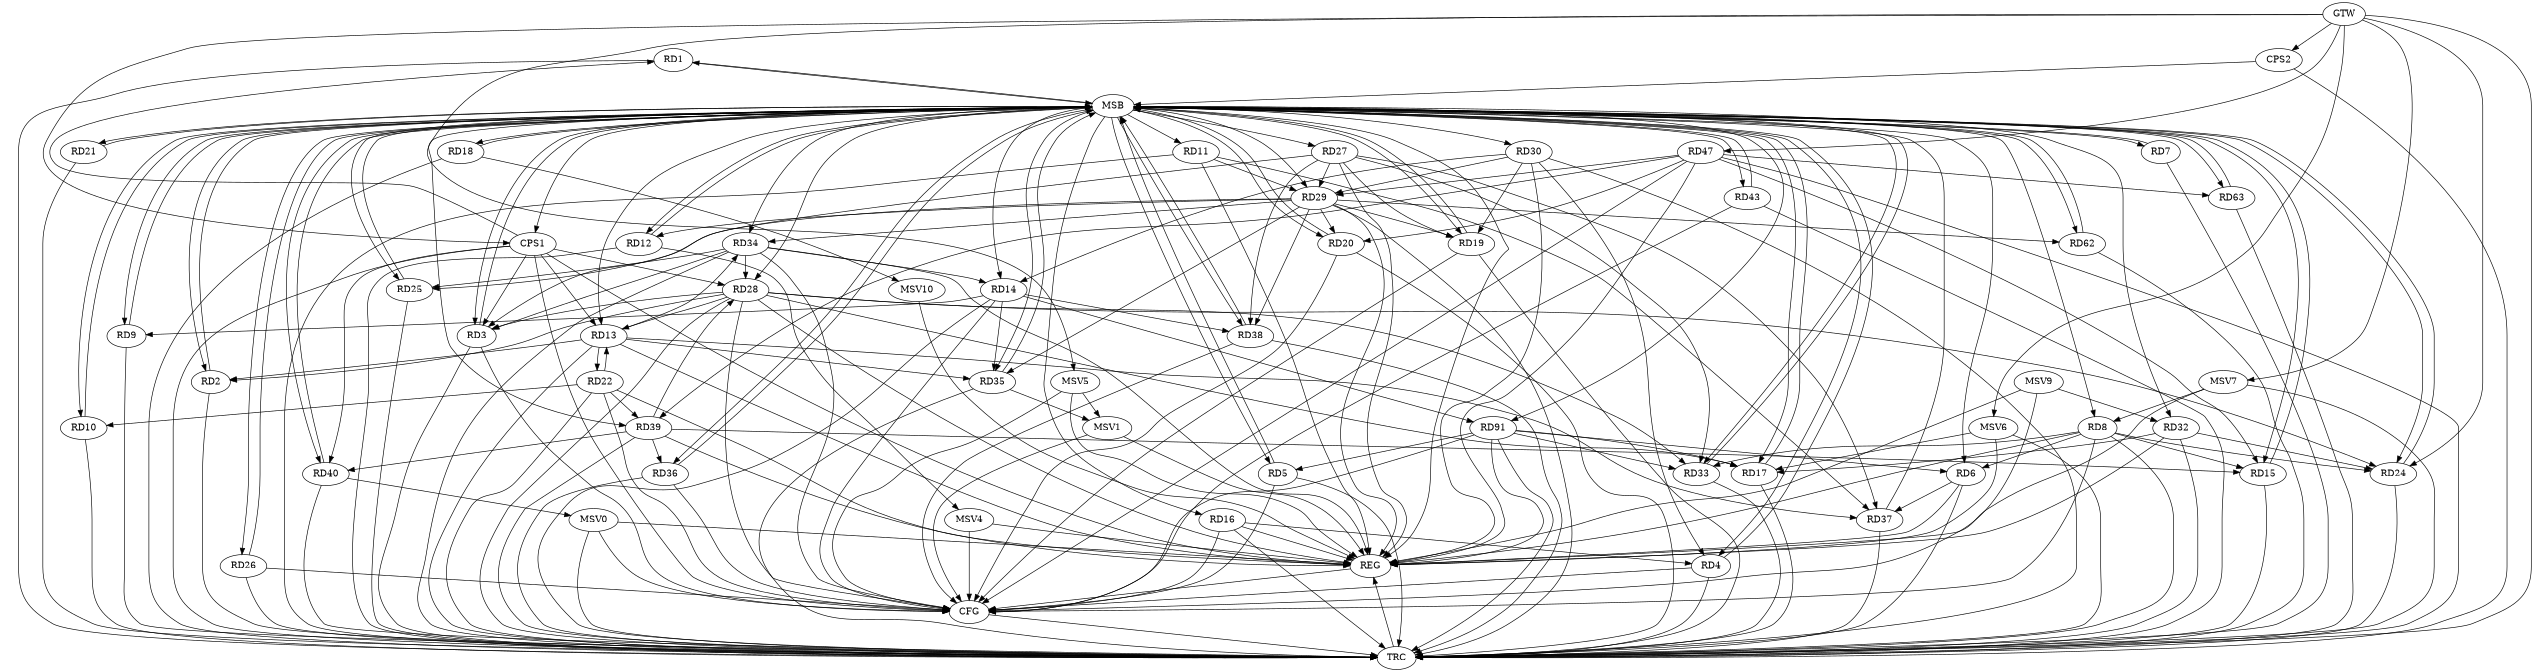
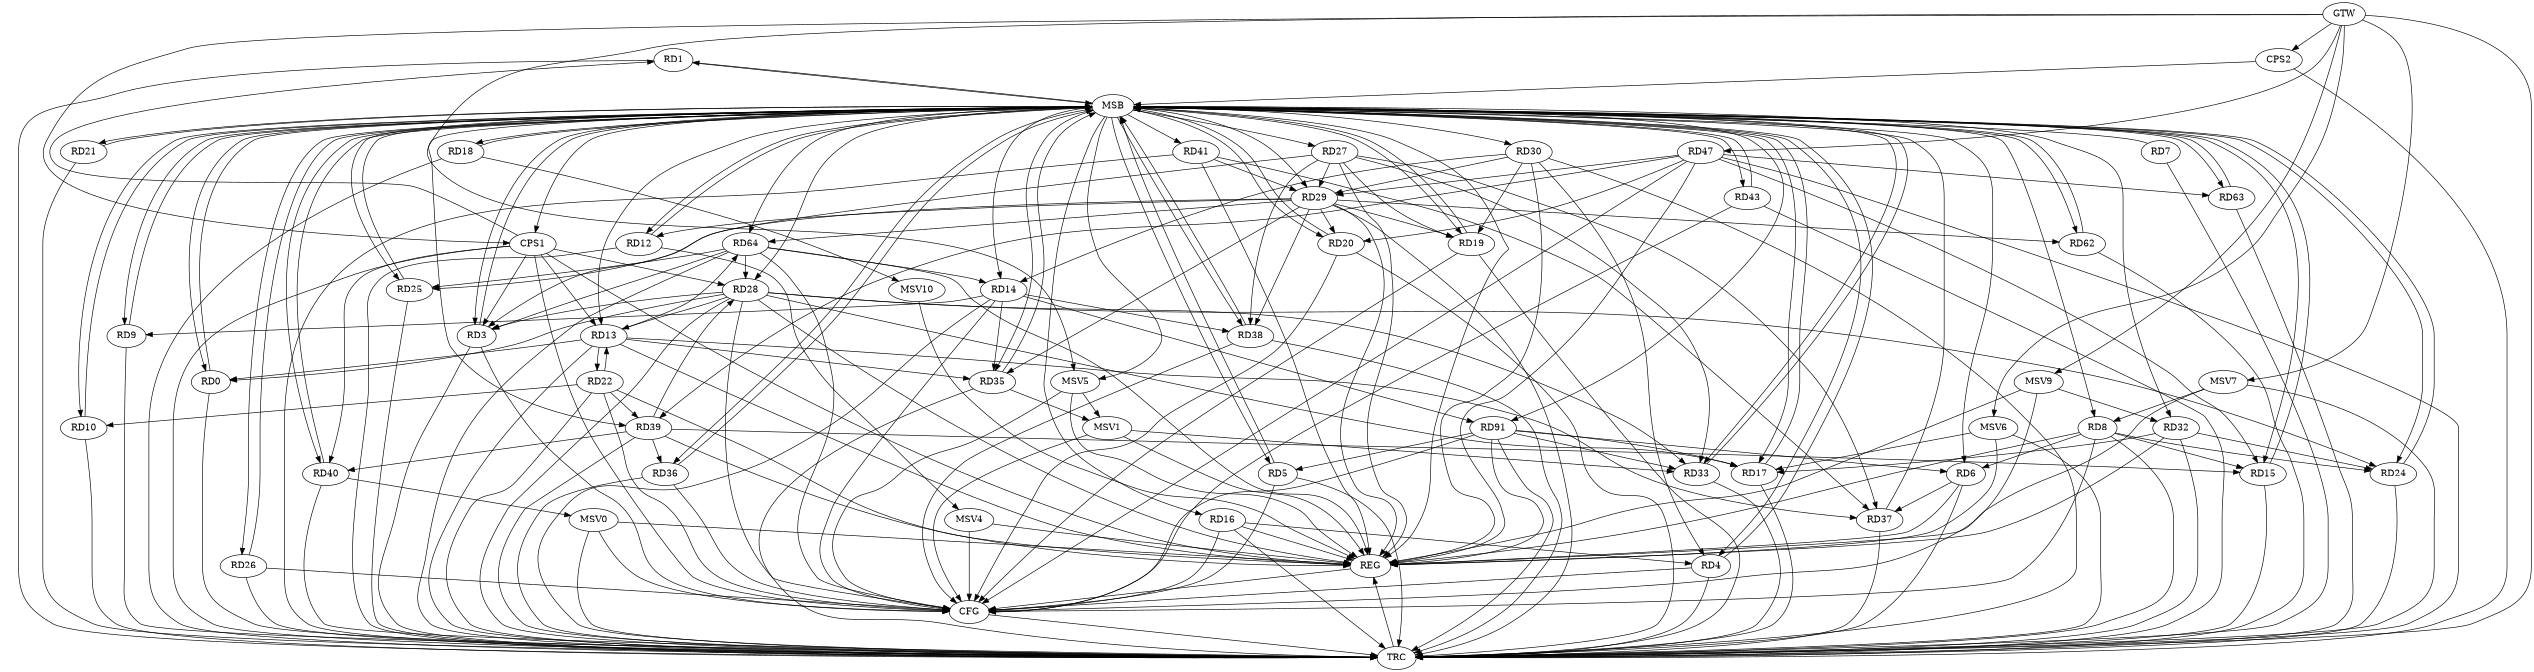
edge "MSB" -> "RD7": now "MSB" -> "MSV5"
node "RD11": label "RD11" -> "RD41"
edge "GTW" -> "RD24": now "GTW" -> "MSV9"
node "RD34": label "RD34" -> "RD64"
node "RD2": label "RD2" -> "RD0"
edge "RD8" -> "RD33": now "MSV1" -> "RD33"
